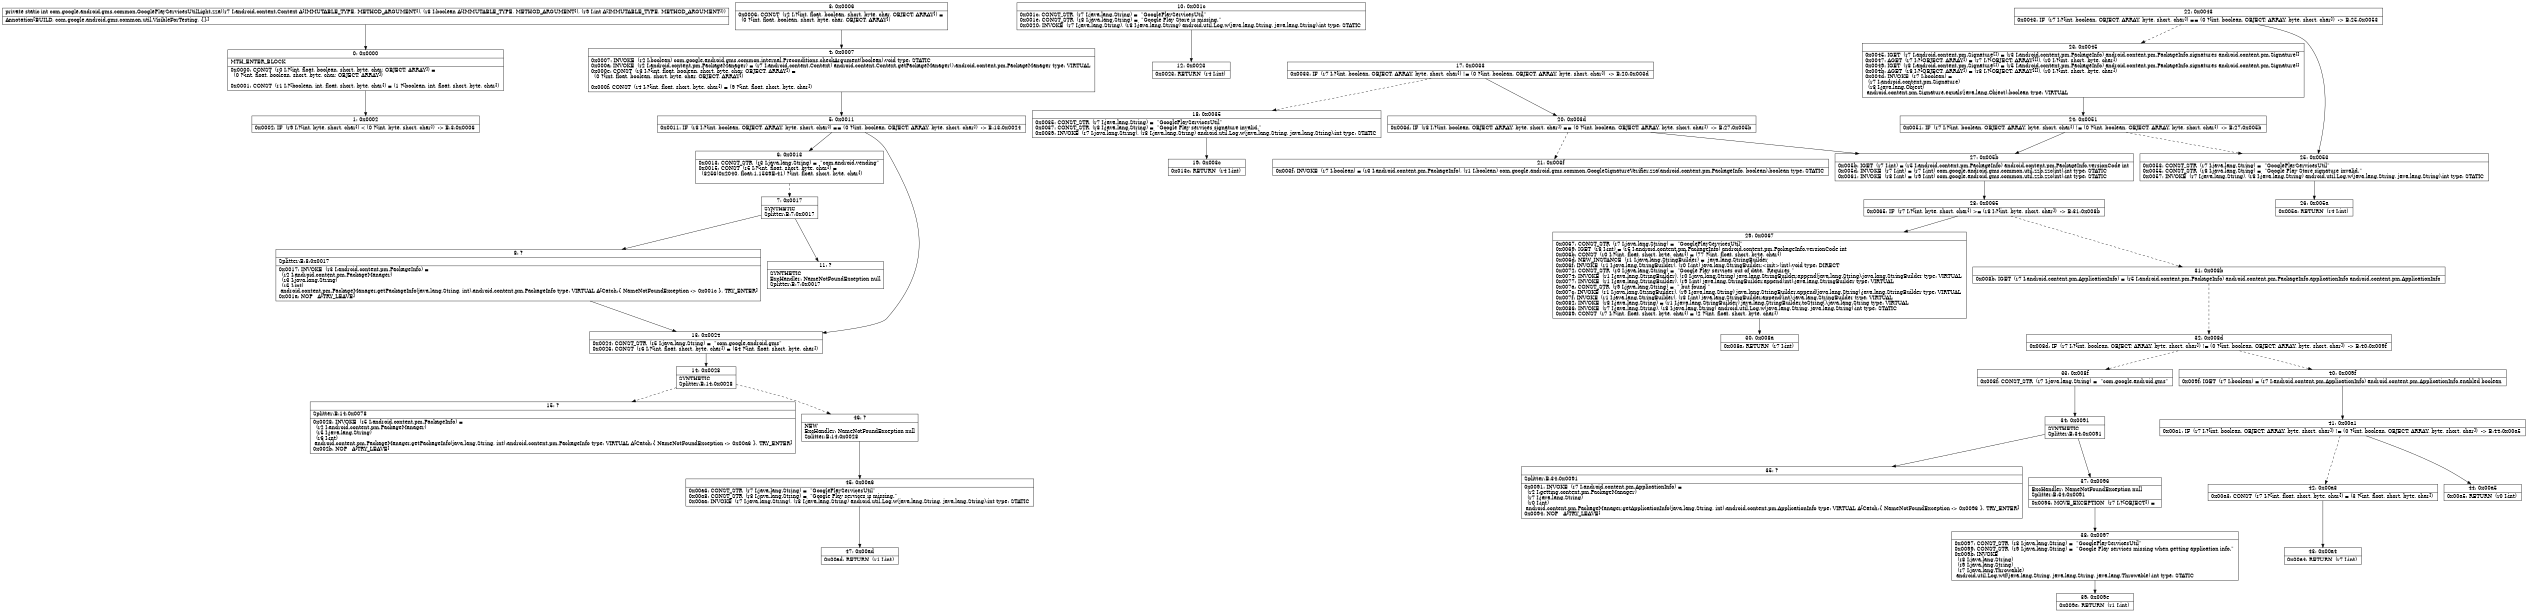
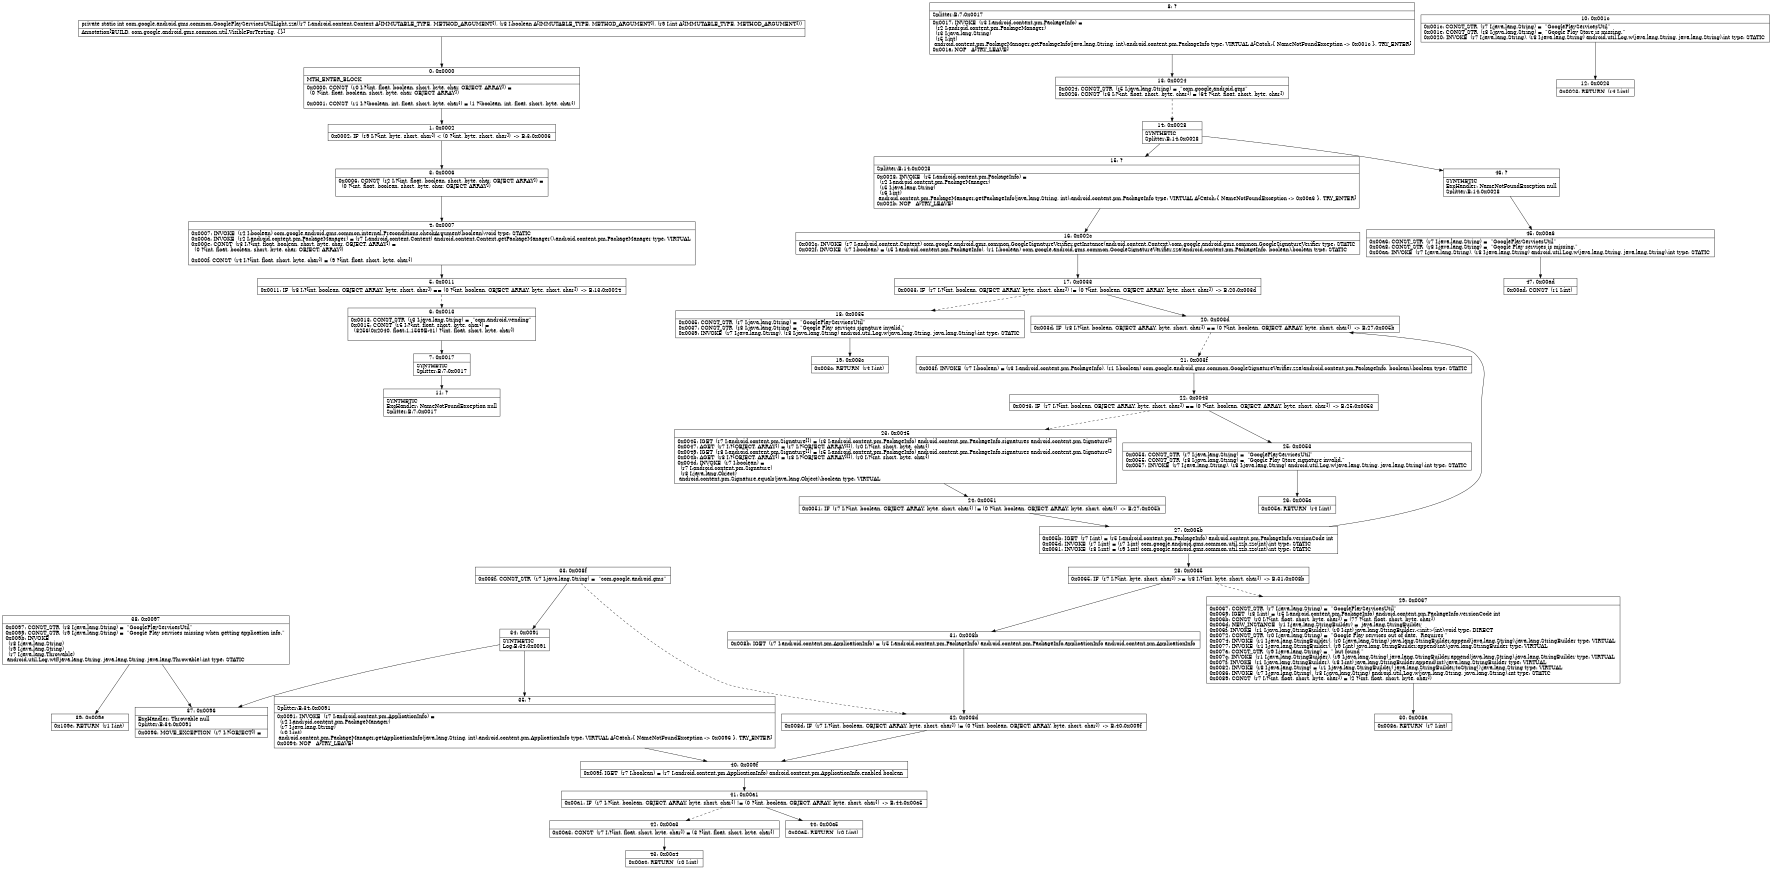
edge "5: 0x0011" -> "6: 0x0013": style solid -> dashed
edge "20: 0x003d" -> "27: 0x005b": reversed
edge "24: 0x0051" -> "25: 0x0053": removed
edge "1: 0x0002" -> "3: 0x0006": added
node "19: 0x003c": text "0x013c: RETURN  (r4 I:int)" -> "0x003c: RETURN  (r4 I:int)"
edge "6: 0x0013" -> "7: 0x0017": style dashed -> solid
edge "28: 0x0065" -> "29: 0x0067": style solid -> dashed
edge "7: 0x0017" -> "8: ?": removed
edge "28: 0x0065" -> "31: 0x008b": style dashed -> solid
node "16: 0x002c": added
edge "5: 0x0011" -> "13: 0x0024": removed
node "8: ?": text "Splitter:B:8:0x0017" -> "Splitter:B:7:0x0017"
edge "31: 0x008b" -> "32: 0x008d": style dashed -> solid
edge "13: 0x0024" -> "14: 0x0028": style solid -> dashed
edge "32: 0x008d" -> "33: 0x008f": reversed
edge "32: 0x008d" -> "40: 0x009f": style dashed -> solid
edge "21: 0x003f" -> "22: 0x0043": added
edge "14: 0x0028" -> "15: ?": style dashed -> solid
edge "14: 0x0028" -> "46: ?": style dashed -> solid
node "15: ?": text "Splitter:B:14:0x0078" -> "Splitter:B:14:0x0028"
node "46: ?": text "NEW" -> "SYNTHETIC"
node "34: 0x0091": text "Splitter:B:34:0x0091" -> "Log:B:34:0x0091"
node "37: 0x0096": text "ExcHandler: NameNotFoundException null" -> "ExcHandler: Throwable null"
node "35: ?": text "(r2 I:getting.content.pm.PackageManager)" -> "(r2 I:android.content.pm.PackageManager)"
edge "37: 0x0096" -> "38: 0x0097": reversed
node "47: 0x00ad": text "0x00ad: RETURN  (r1 I:int)" -> "0x00ad: CONST  (r1 I:int)"
node "43: 0x00a4": text "0x00a4: RETURN  (r7 I:int)" -> "0x00a4: RETURN  (r0 I:int)"
node "39: 0x009e": text "0x009e: RETURN  (r1 I:int)" -> "0x109e: RETURN  (r1 I:int)"
edge "35: ?" -> "40: 0x009f": added
